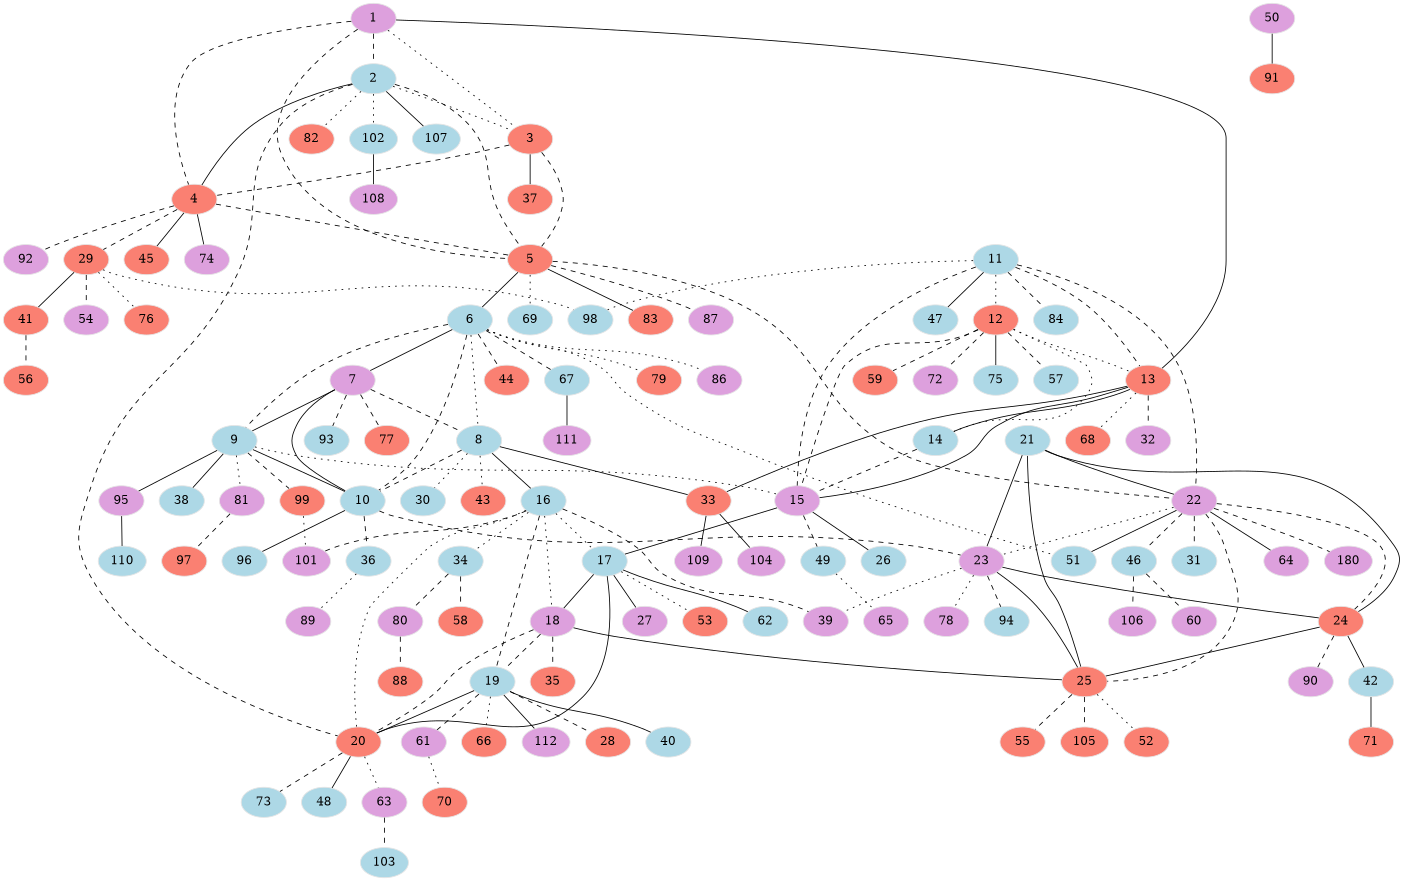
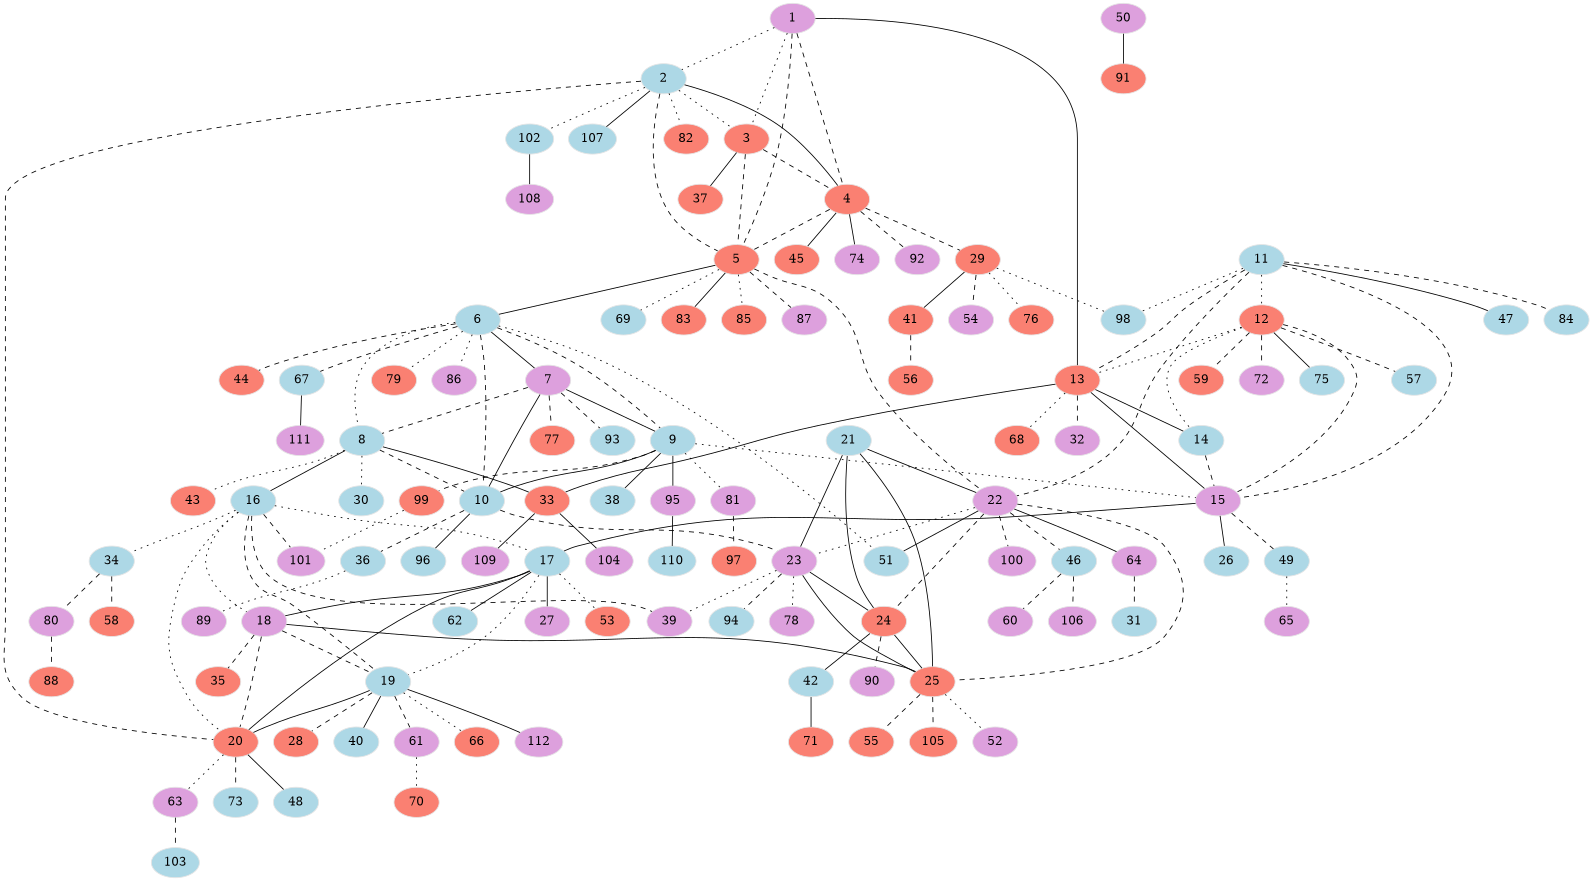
edge "1" -- "2": style dashed -> dotted
node "85": added
edge "22" -- "31": now "64" -- "31"
node "180": label "180" -> "100"
edge "17" -- "19": added
node "52": fillcolor salmon -> plum
